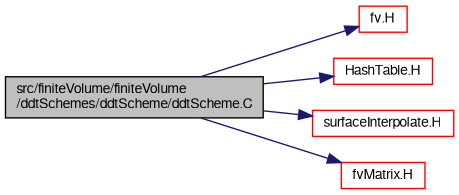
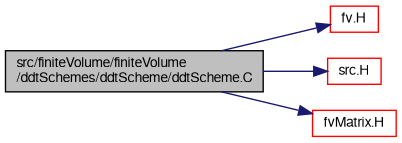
node "HashTable.H": removed
node "surfaceInterpolate.H": label "surfaceInterpolate.H" -> "src.H"
